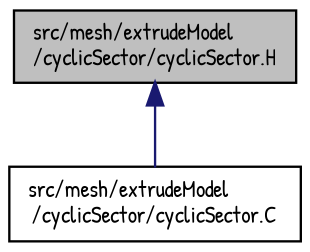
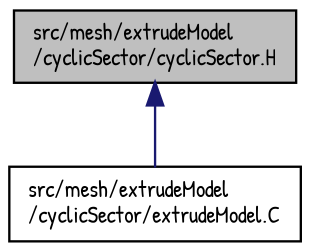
node "src/mesh/extrudeModel /cyclicSector/cyclicSector.C": label "src/mesh/extrudeModel /cyclicSector/cyclicSector.C" -> "src/mesh/extrudeModel /cyclicSector/extrudeModel.C"
